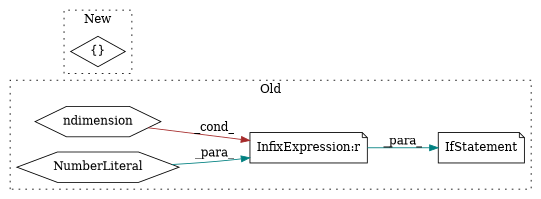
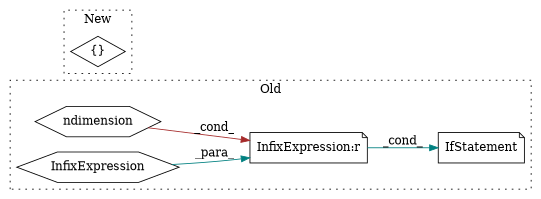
edge "InfixExpression:r" -> "IfStatement": label "_para_" -> "_cond_"
node "NumberLiteral": label "NumberLiteral" -> "InfixExpression"
